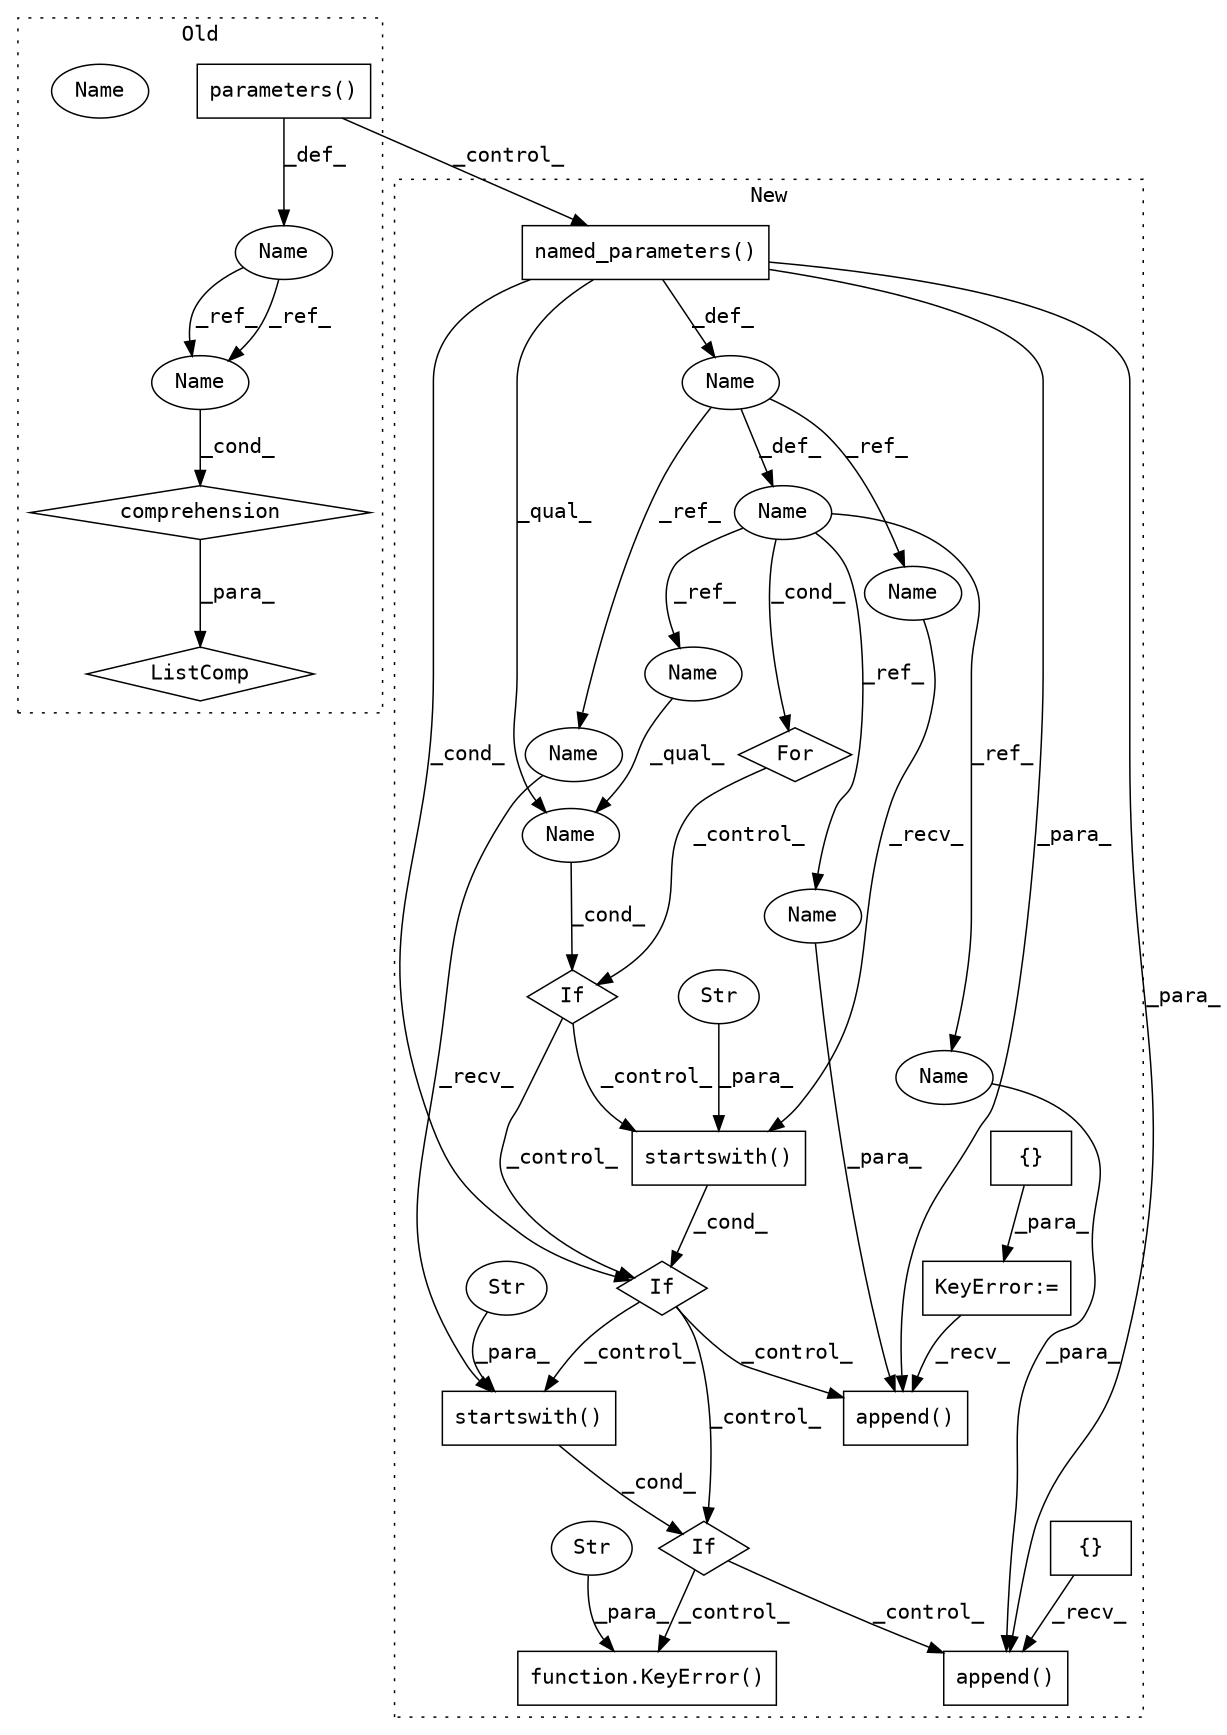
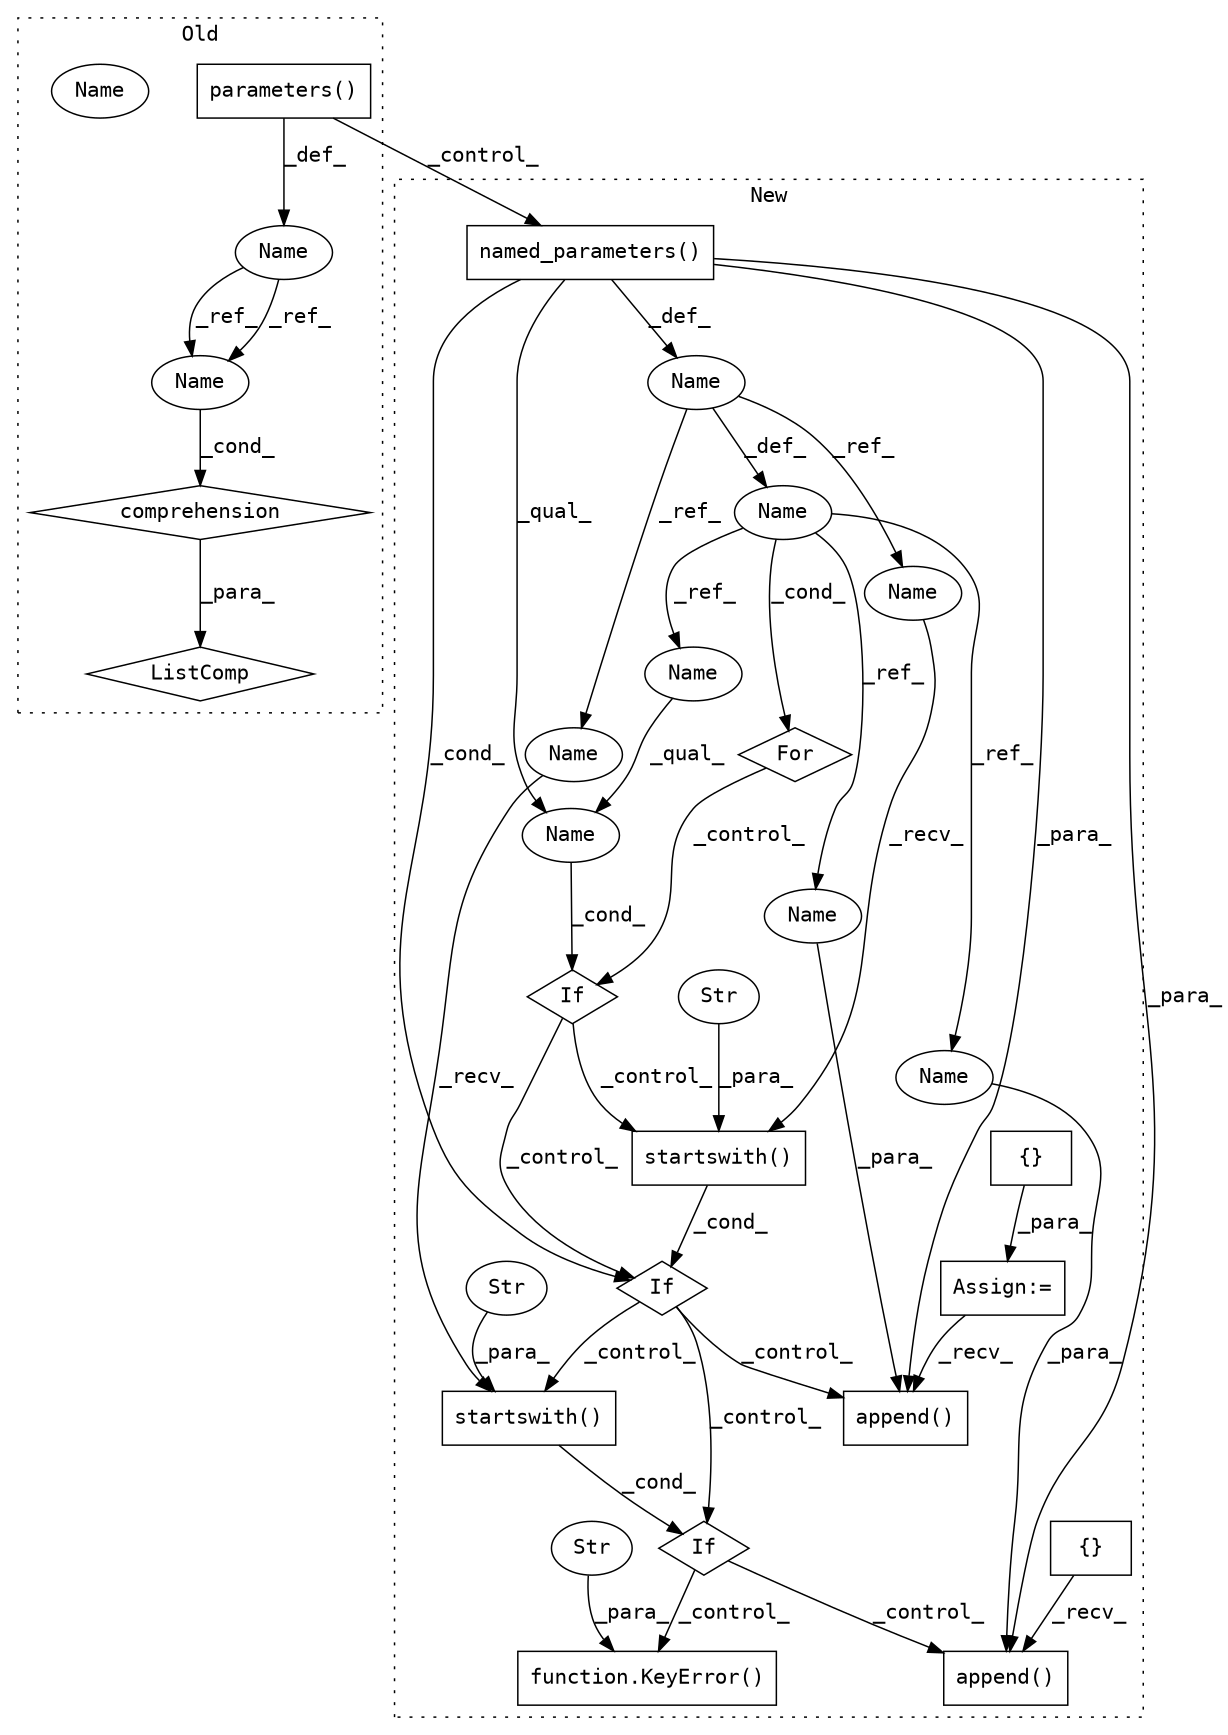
node "KeyError:=": label "KeyError:=" -> "Assign:="
